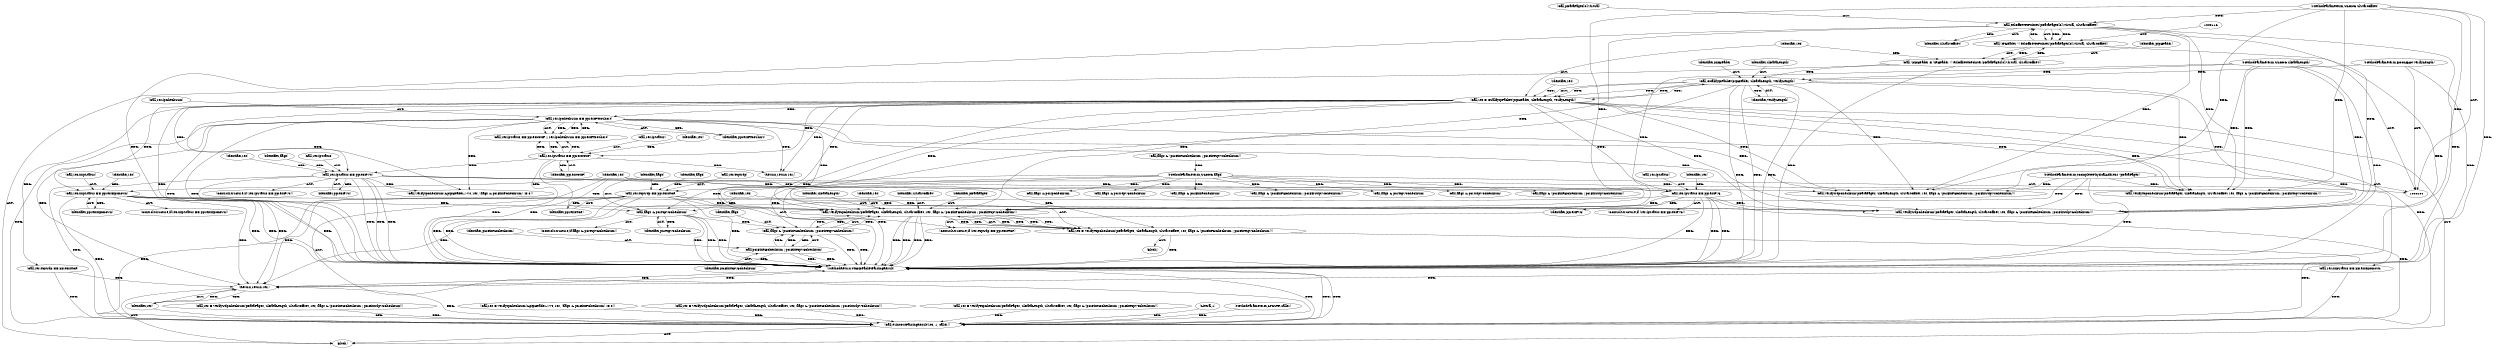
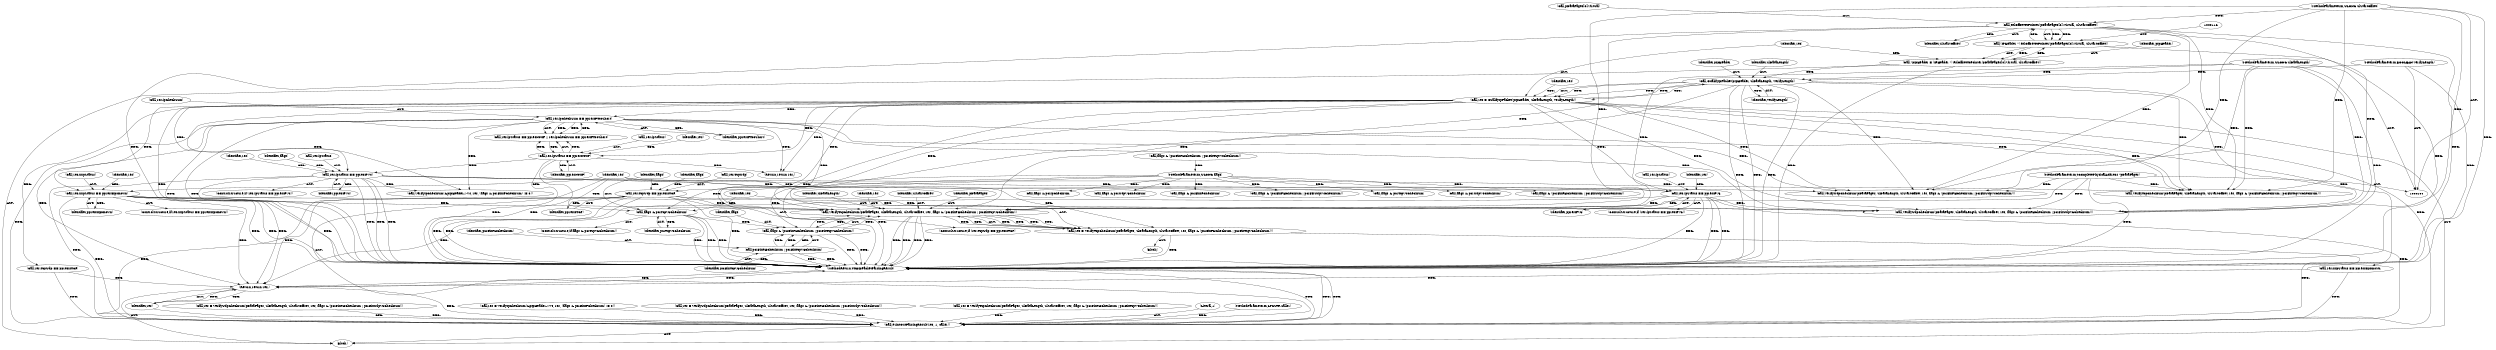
edge "(MethodParameterIn,ULONG flags)" -> "1000104": removed, label "AST:"
edge "(Identifier,ppresIPV6)" -> "(ControlStructure,if (res.TcpUdp == ppresIsTCP))": now "(Identifier,ppresIPV6)" -> "(Call,res.ipStatus == ppresIPV6)"
edge "(Call,flags & pcrTcpV6Checksum)" -> "(Identifier,pcrTcpV6Checksum)": label "DDG: " -> "CFG: "
edge "(Literal,1)" -> "(Call,PrintOutParsingResult(res, 1, caller))": label "CFG: " -> "AST: "
